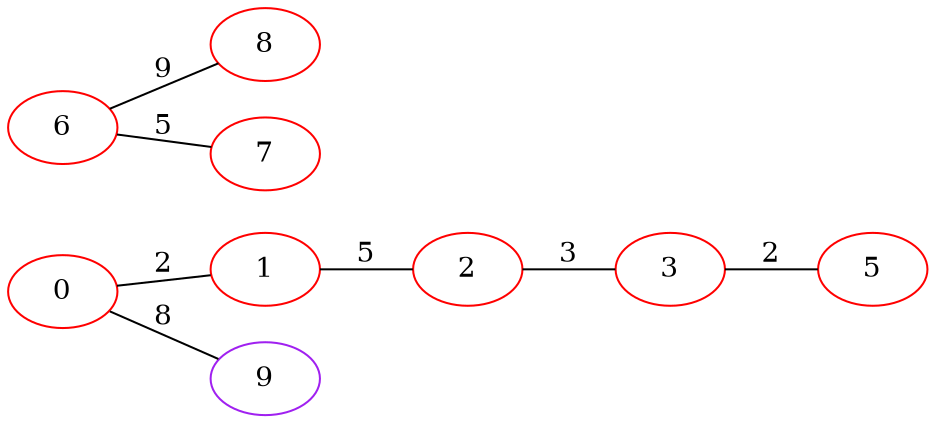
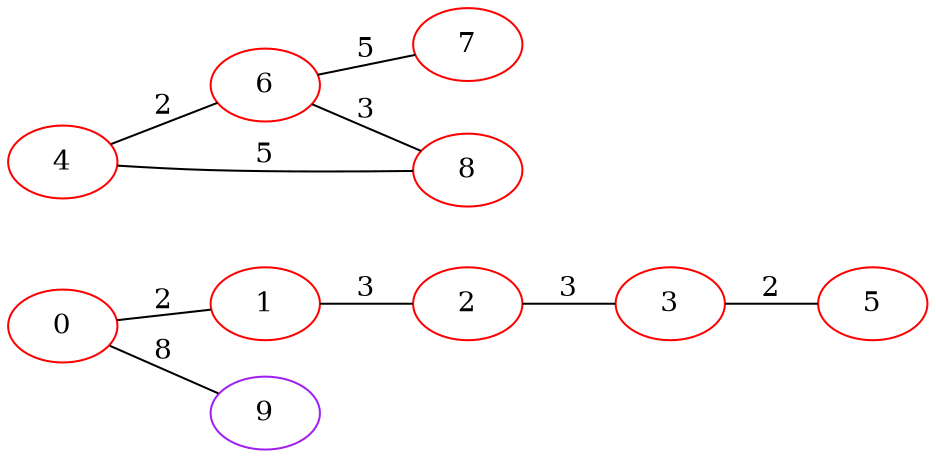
edge "8" -- "6": label "9" -> "3"
node "4": added
edge "1" -- "2": label "5" -> "3"
